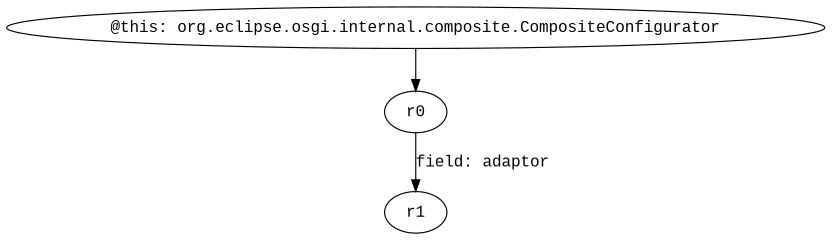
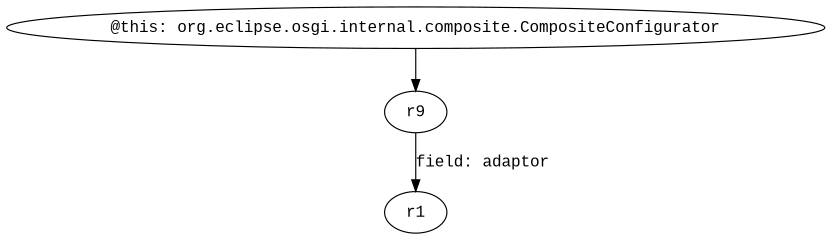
node "r0": label "r0" -> "r9"
